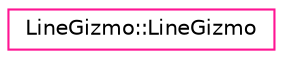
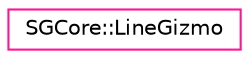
node "LineGizmo::LineGizmo": label "LineGizmo::LineGizmo" -> "SGCore::LineGizmo"
